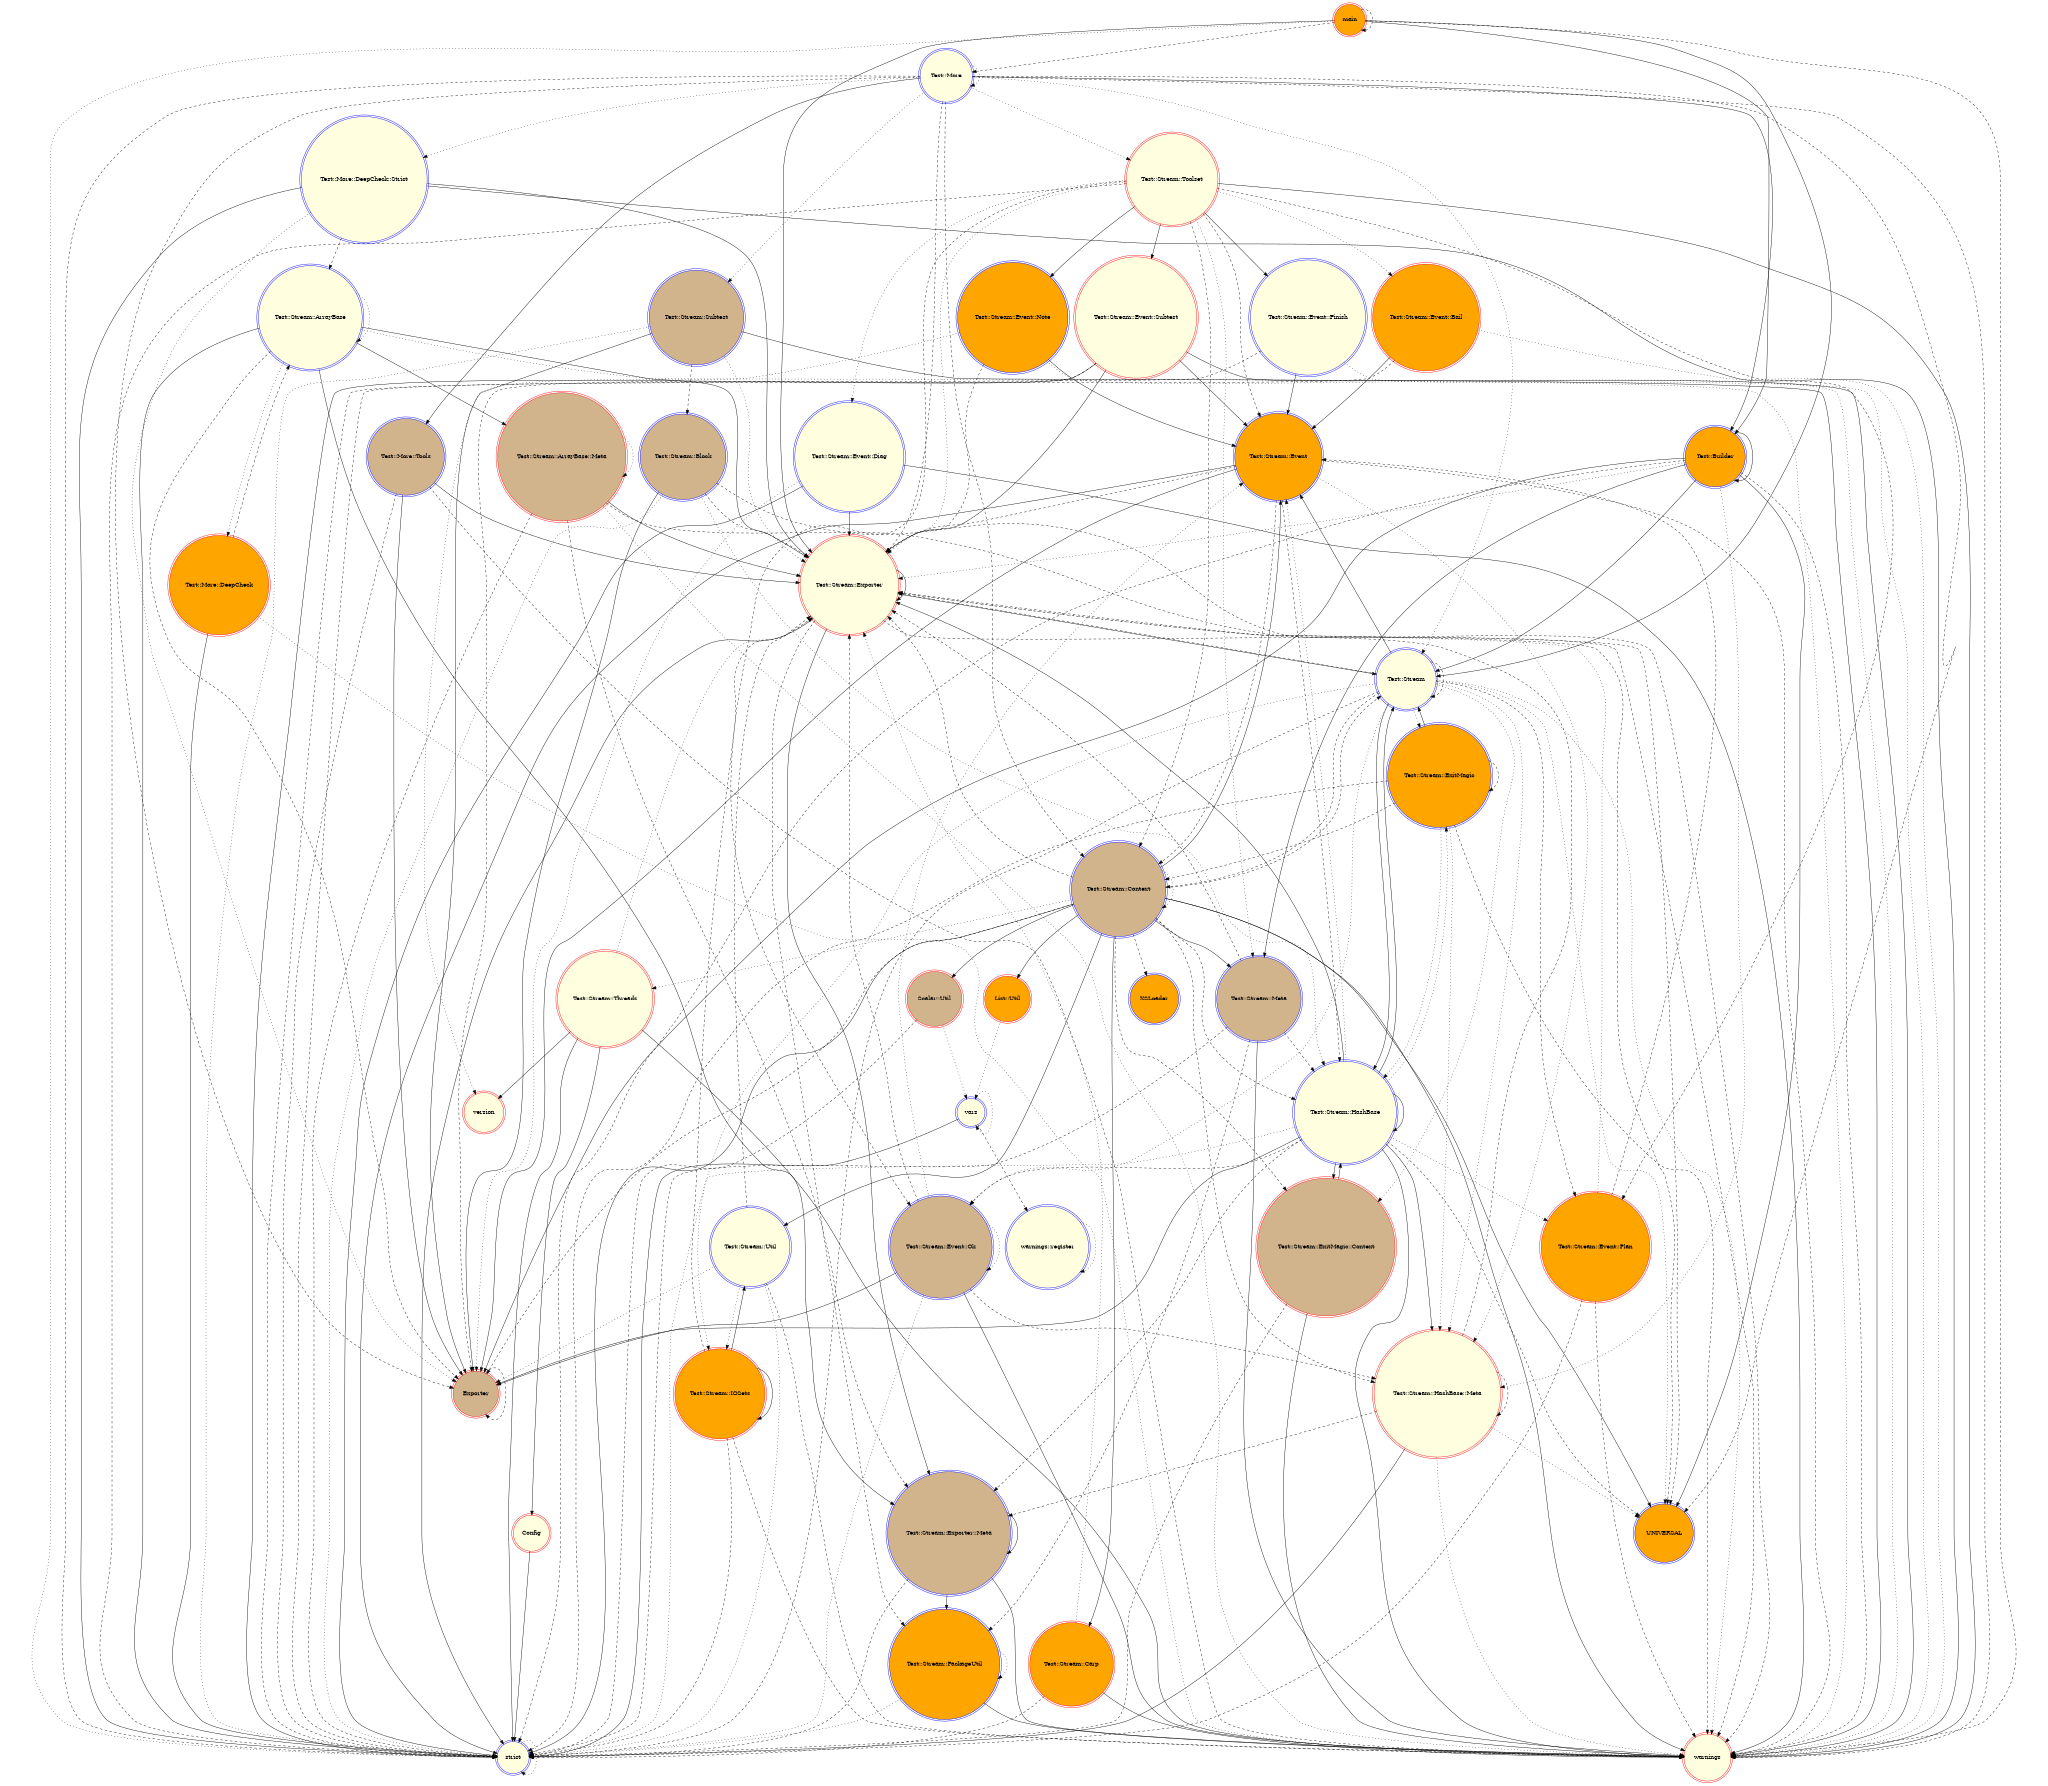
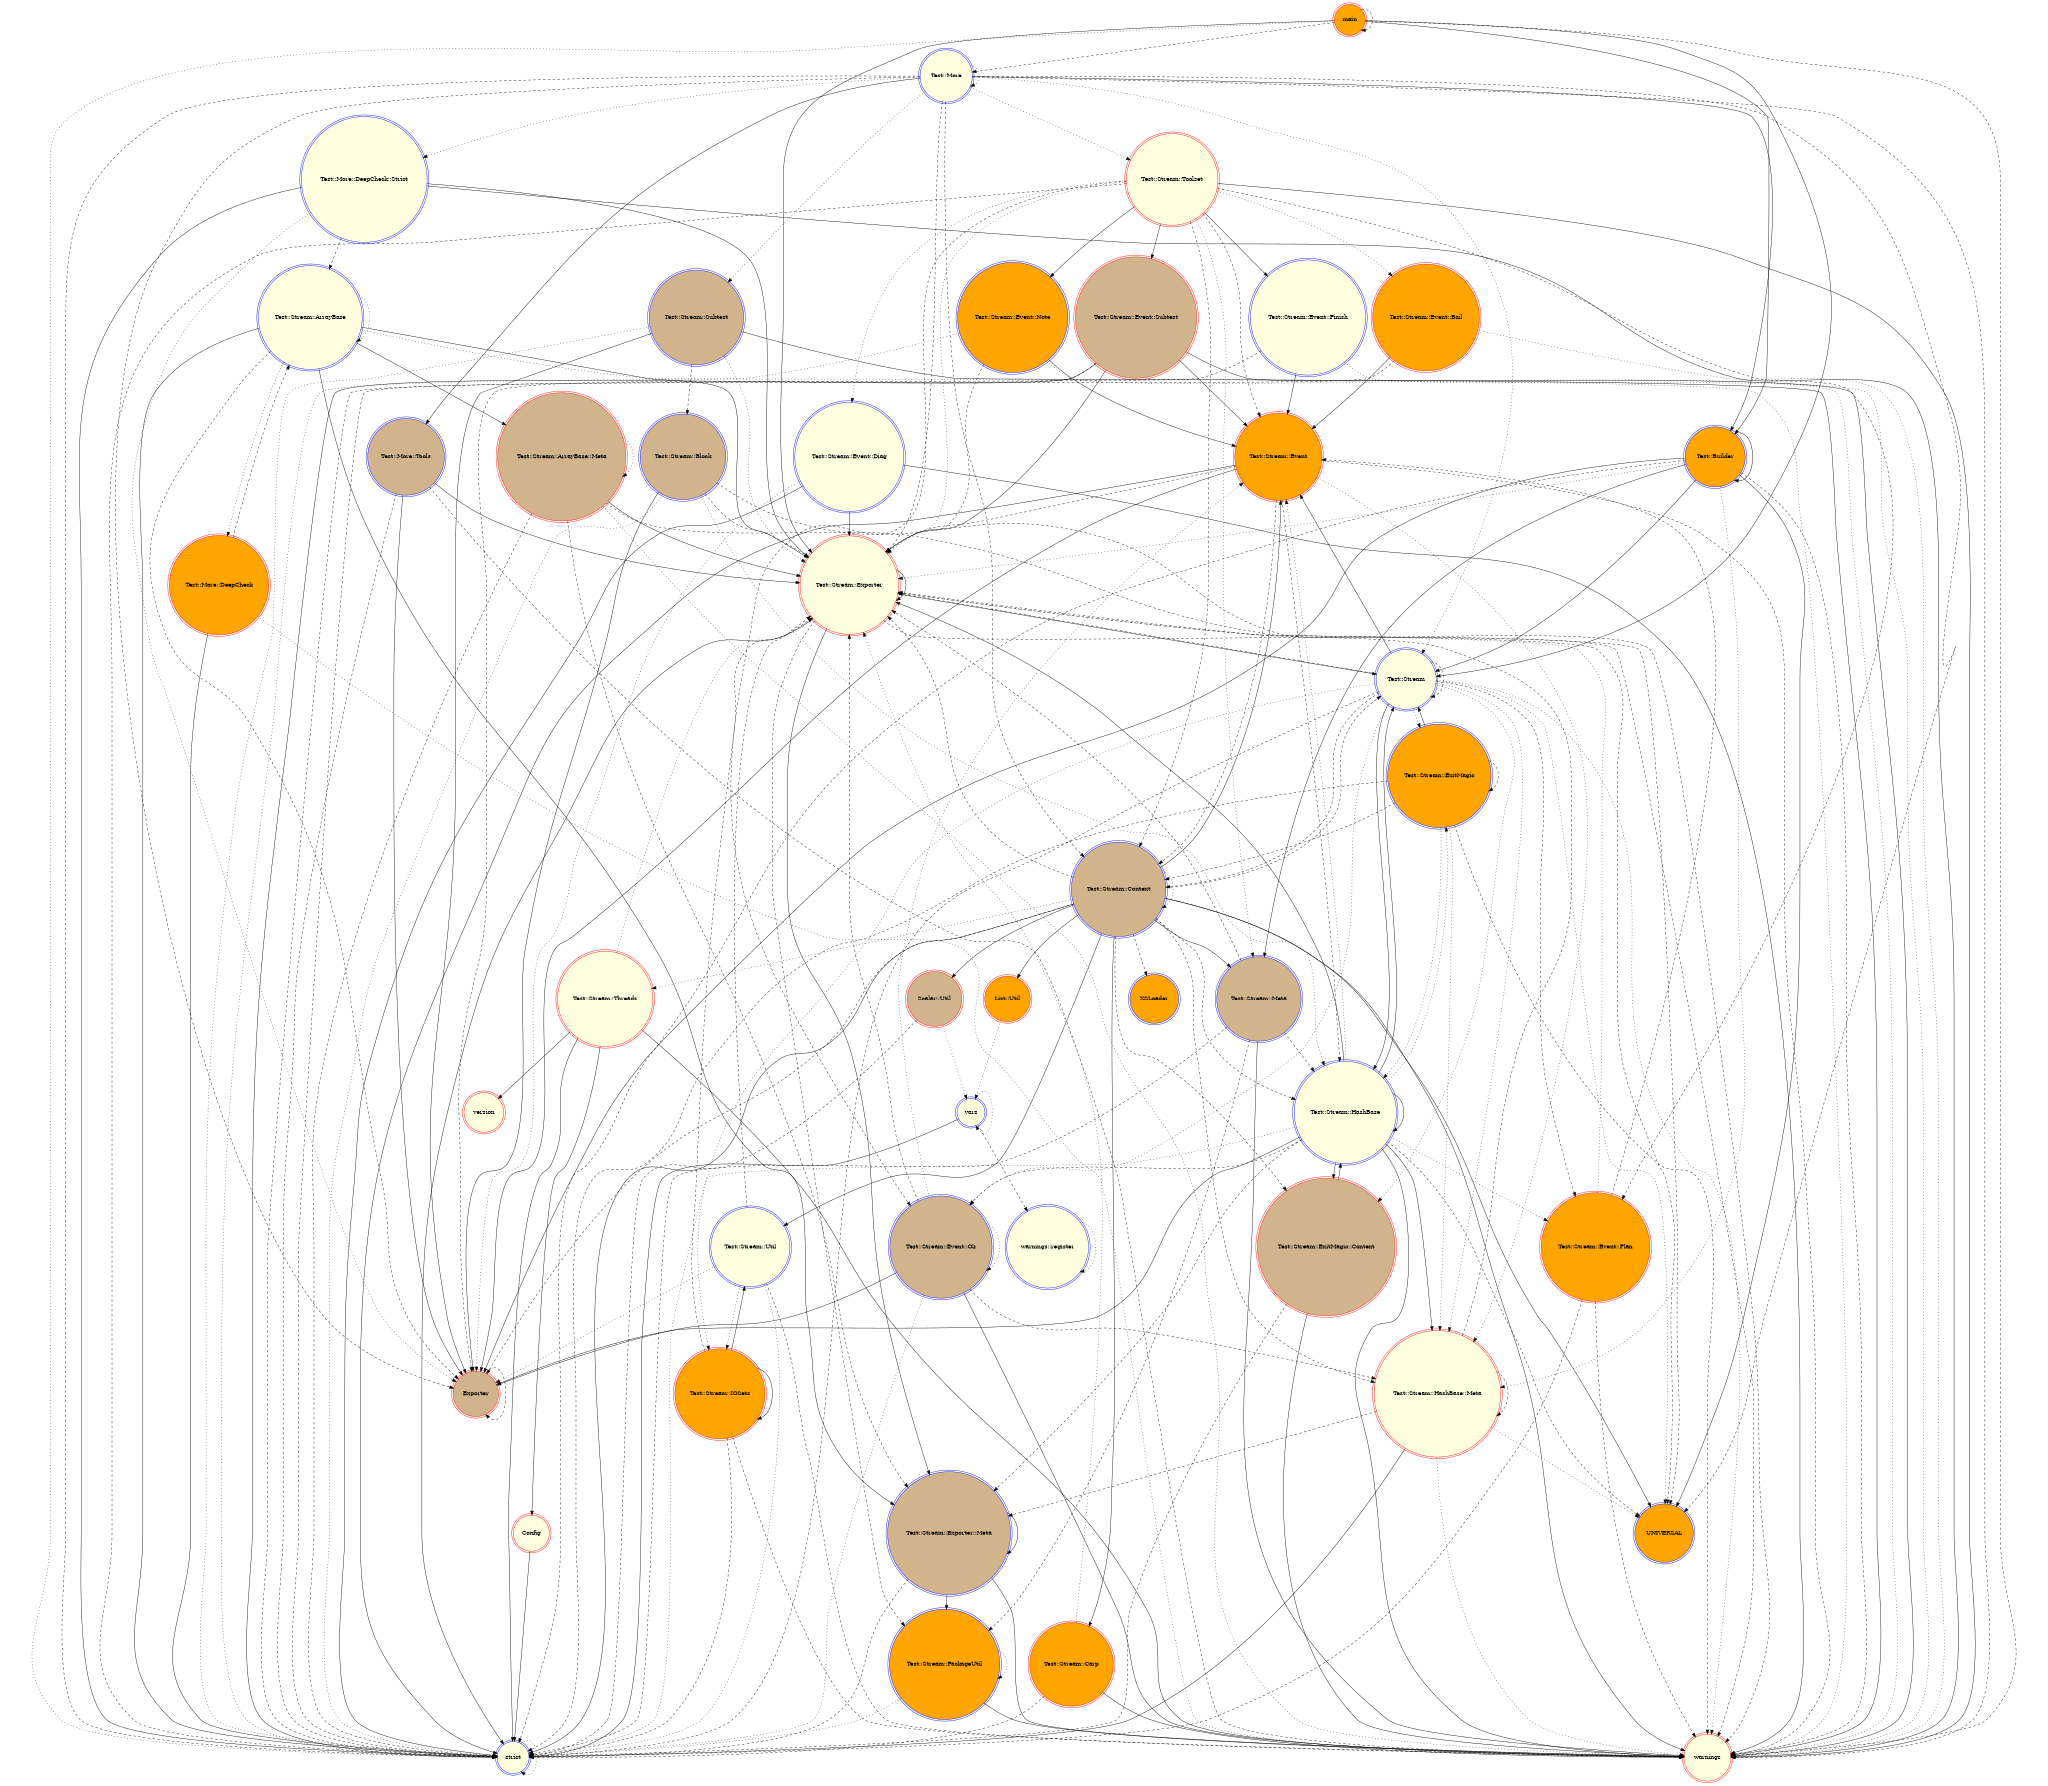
node "Test::Stream::Event::Subtest": fillcolor lightyellow -> tan
node "Test::Stream::Event": color blue -> red
edge "Test::Stream::Event::Note" -> "version": now "Test::Stream::Event::Note" -> "strict"
